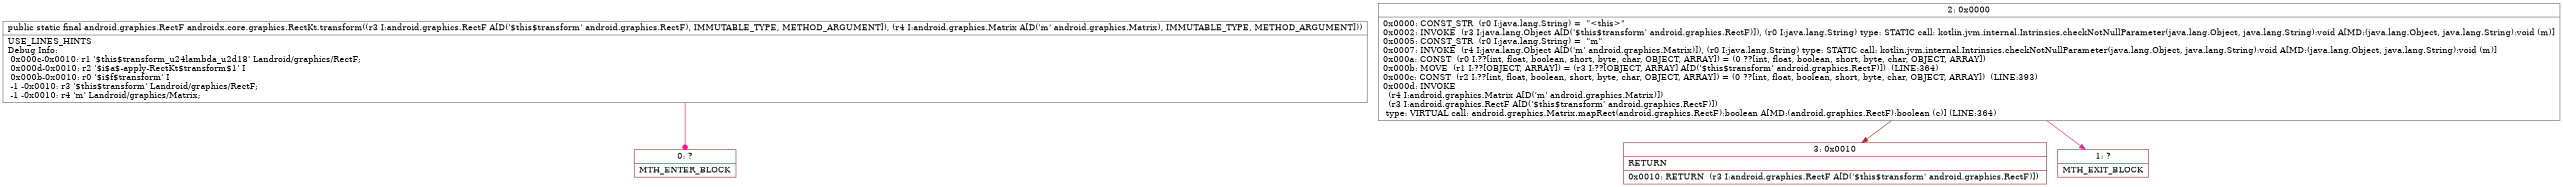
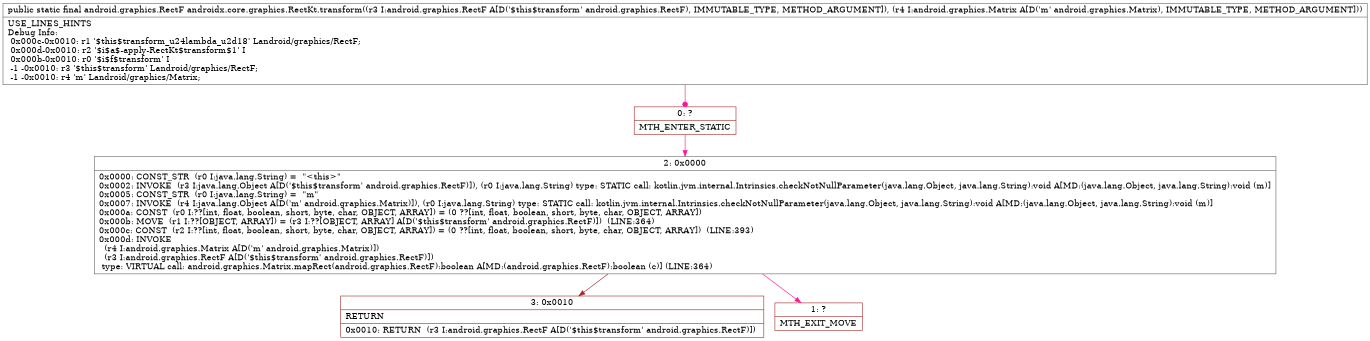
edge "0: ?" -> "2: 0x0000": added
node "0: ?": text "MTH_ENTER_BLOCK" -> "MTH_ENTER_STATIC"
node "1: ?": text "MTH_EXIT_BLOCK" -> "MTH_EXIT_MOVE"
